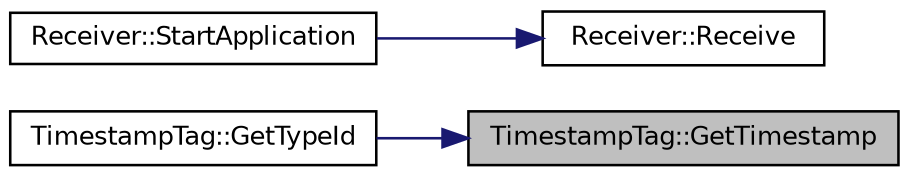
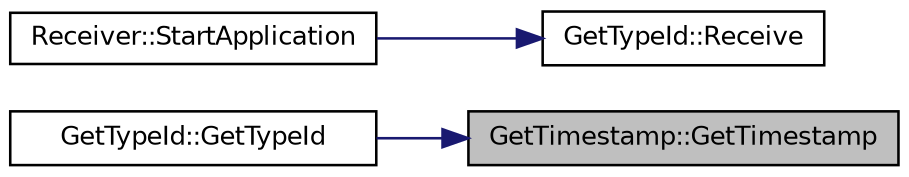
node "Receiver::Receive": label "Receiver::Receive" -> "GetTypeId::Receive"
node "TimestampTag::GetTypeId": label "TimestampTag::GetTypeId" -> "GetTypeId::GetTypeId"
node "TimestampTag::GetTimestamp": label "TimestampTag::GetTimestamp" -> "GetTimestamp::GetTimestamp"
